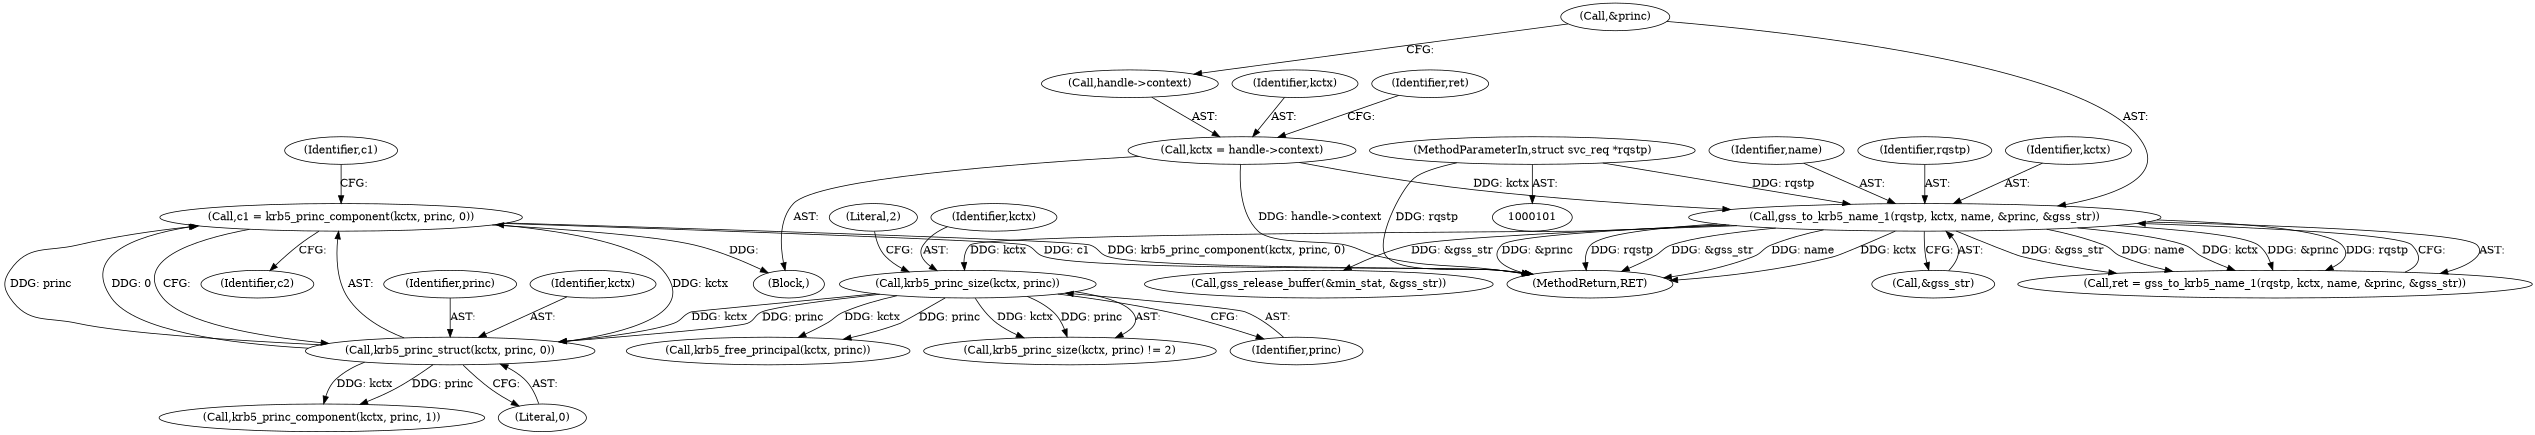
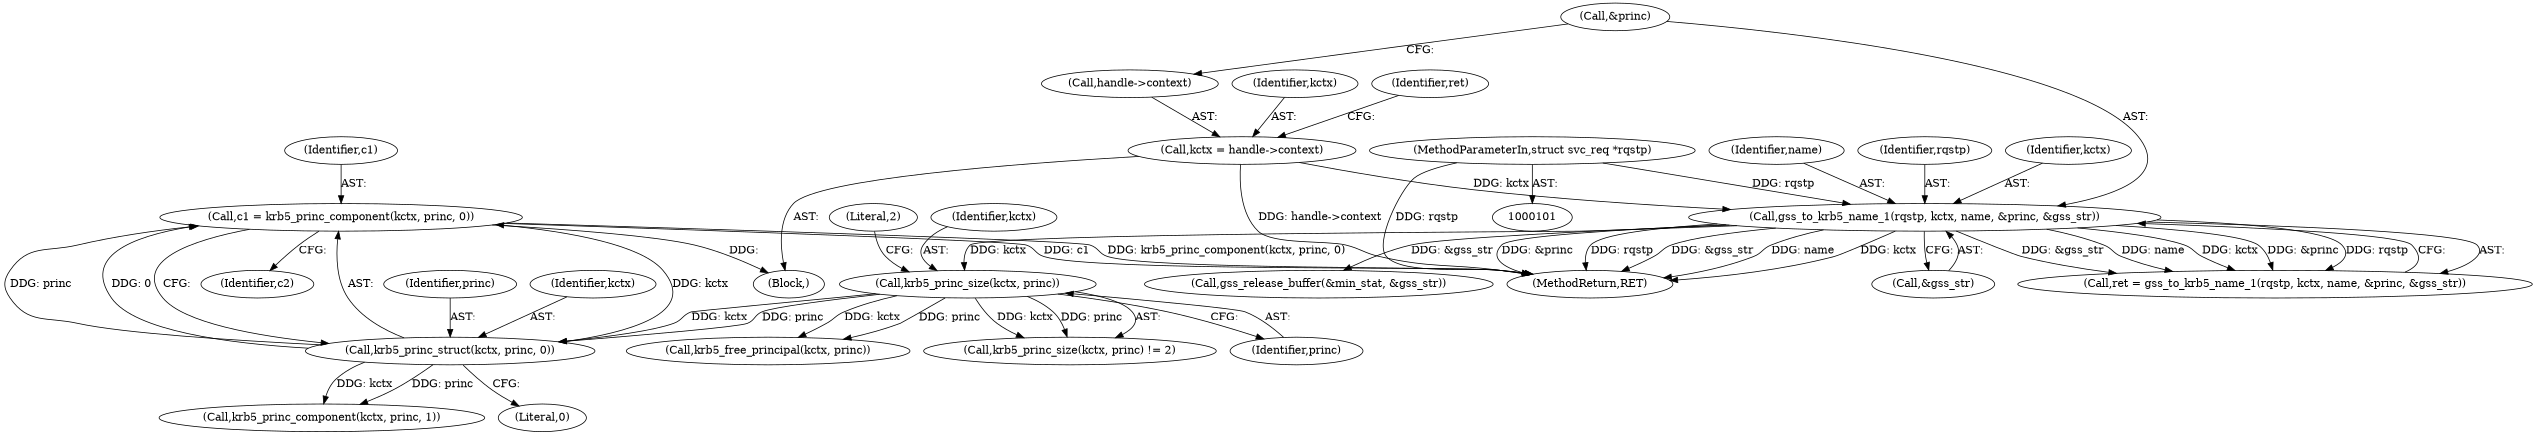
edge "(Identifier,c1)" -> "(Call,c1 = krb5_princ_component(kctx, princ, 0))": label "CFG: " -> "AST: "
edge "(Literal,0)" -> "(Call,krb5_princ_struct(kctx, princ, 0))": removed, label "AST:"
